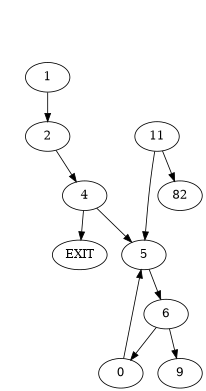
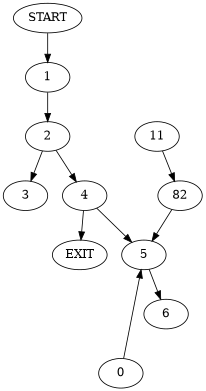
node "START": added
edge "11" -> "5": now "82" -> "5"
node "3": added
edge "6" -> "0": removed
node "9": removed
